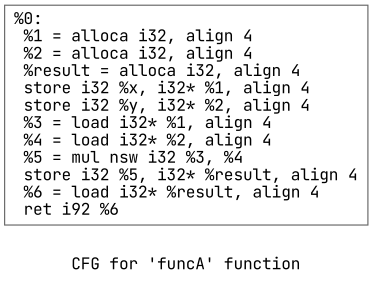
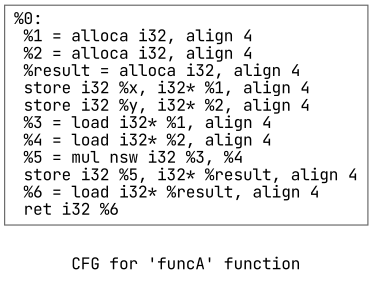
node "%0:": text "ret i92 %6" -> "ret i32 %6"
